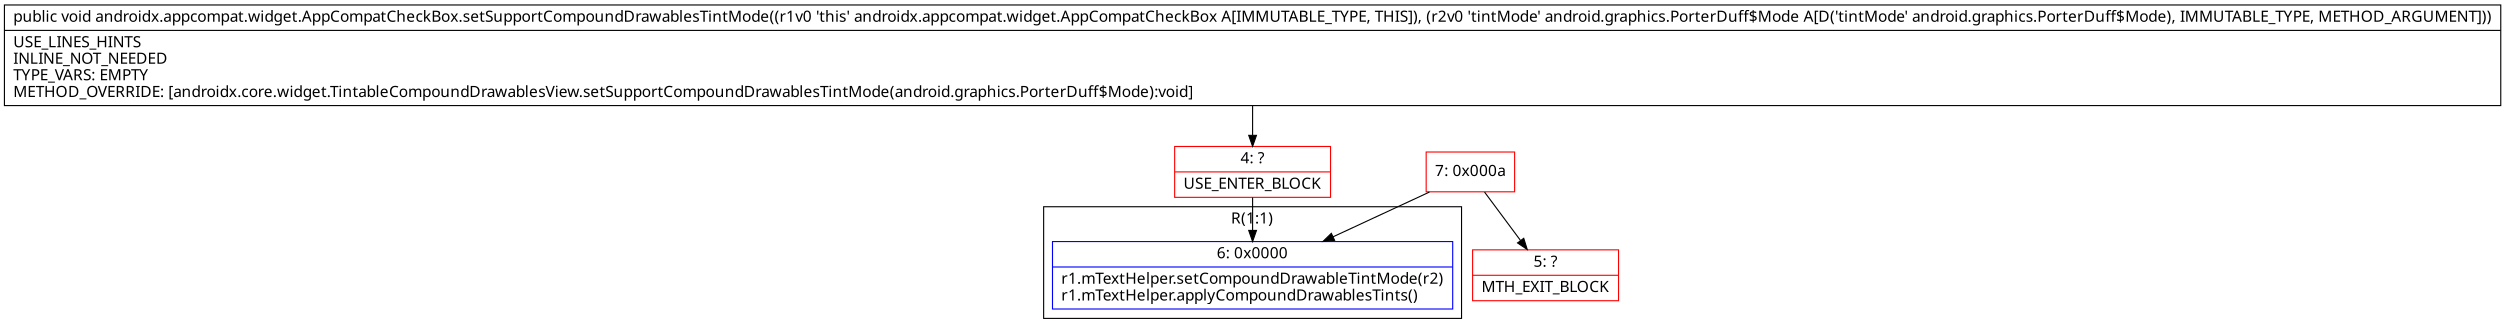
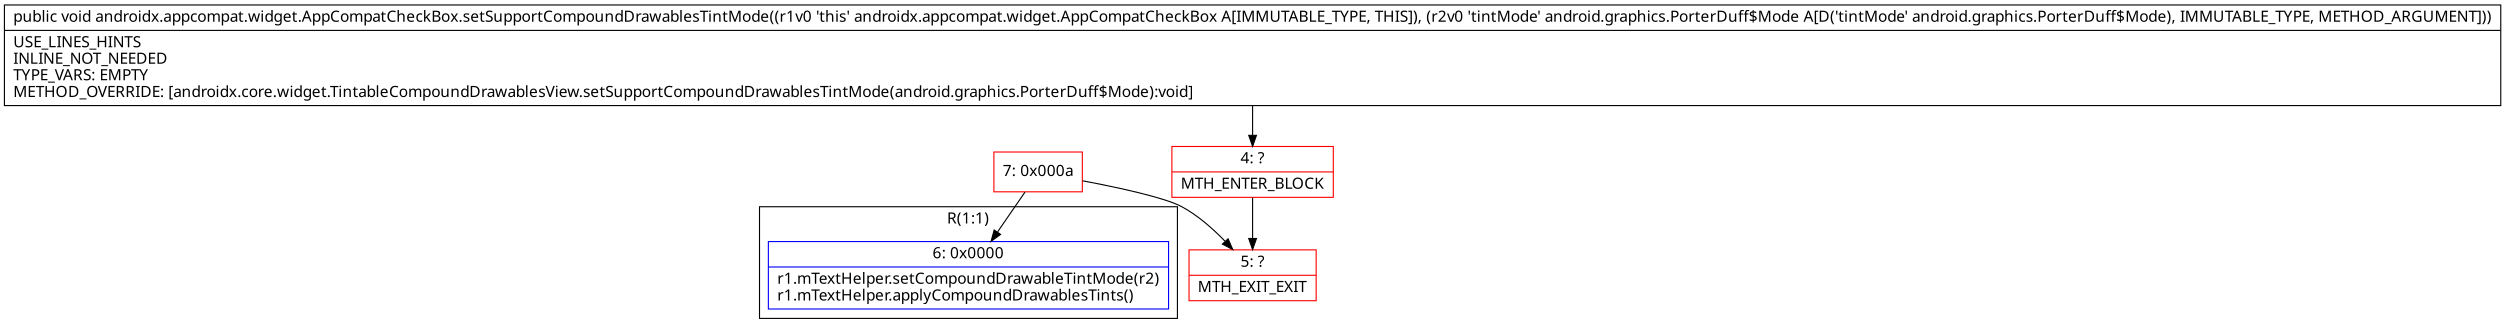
node "4: ?": text "USE_ENTER_BLOCK" -> "MTH_ENTER_BLOCK"
edge "4: ?" -> "6: 0x0000": now "4: ?" -> "5: ?"
node "5: ?": text "MTH_EXIT_BLOCK" -> "MTH_EXIT_EXIT"
